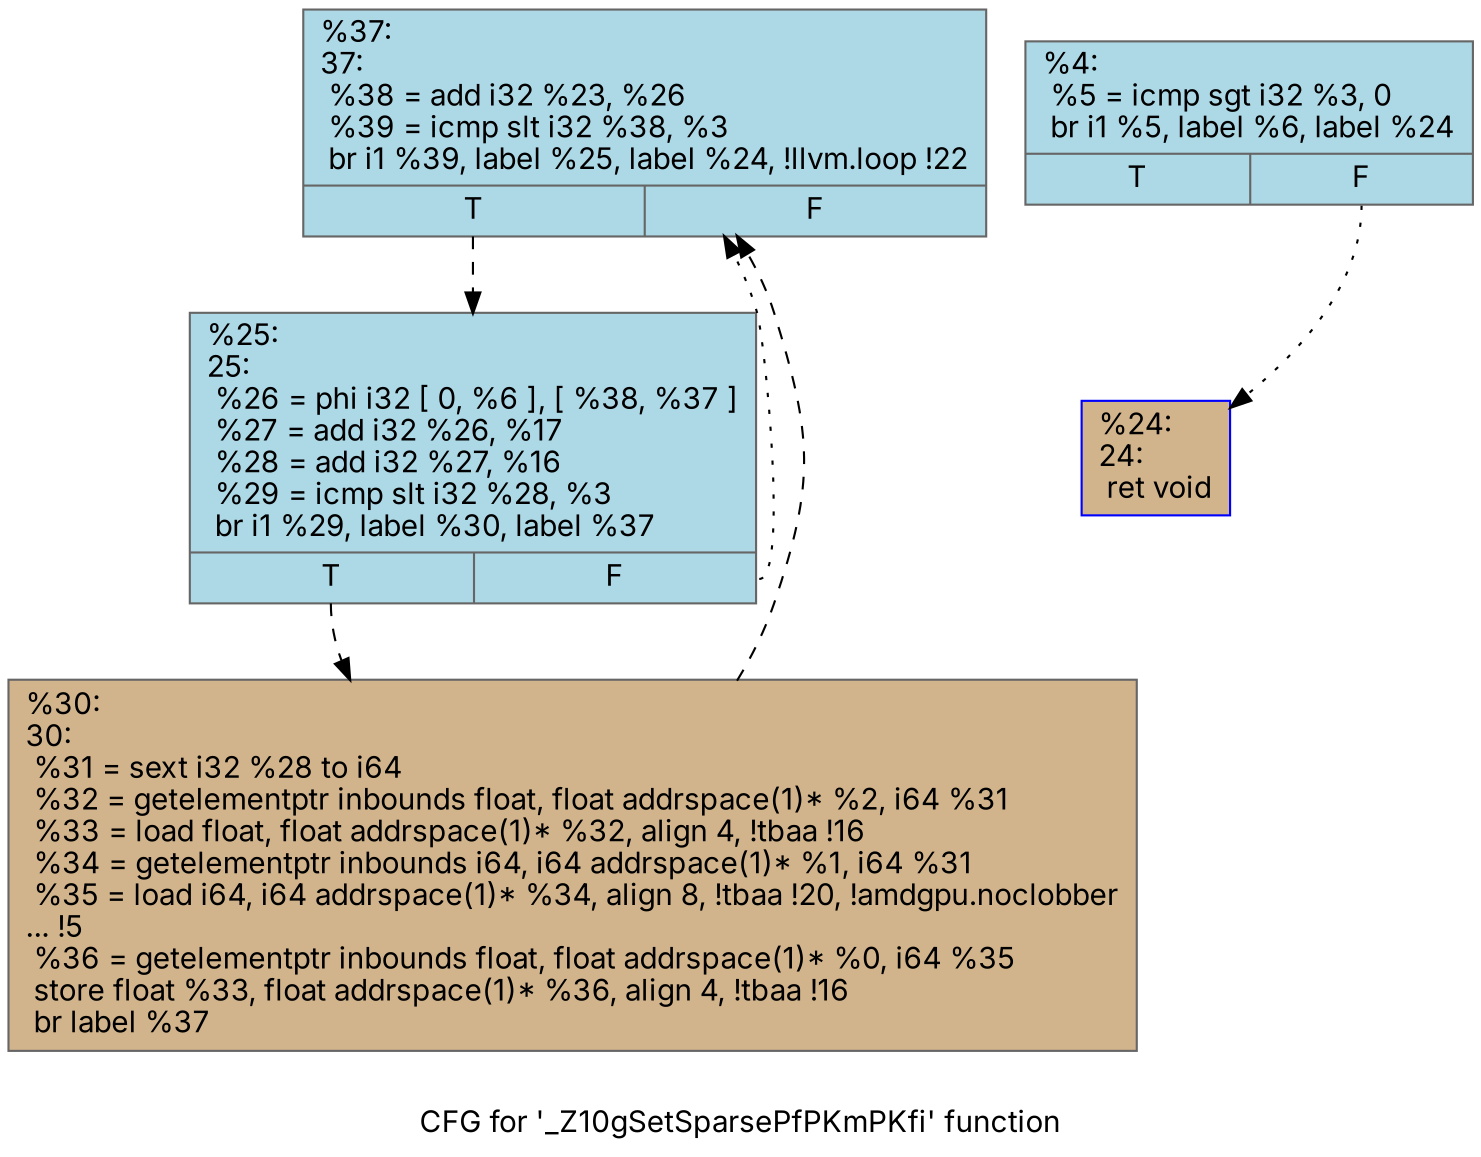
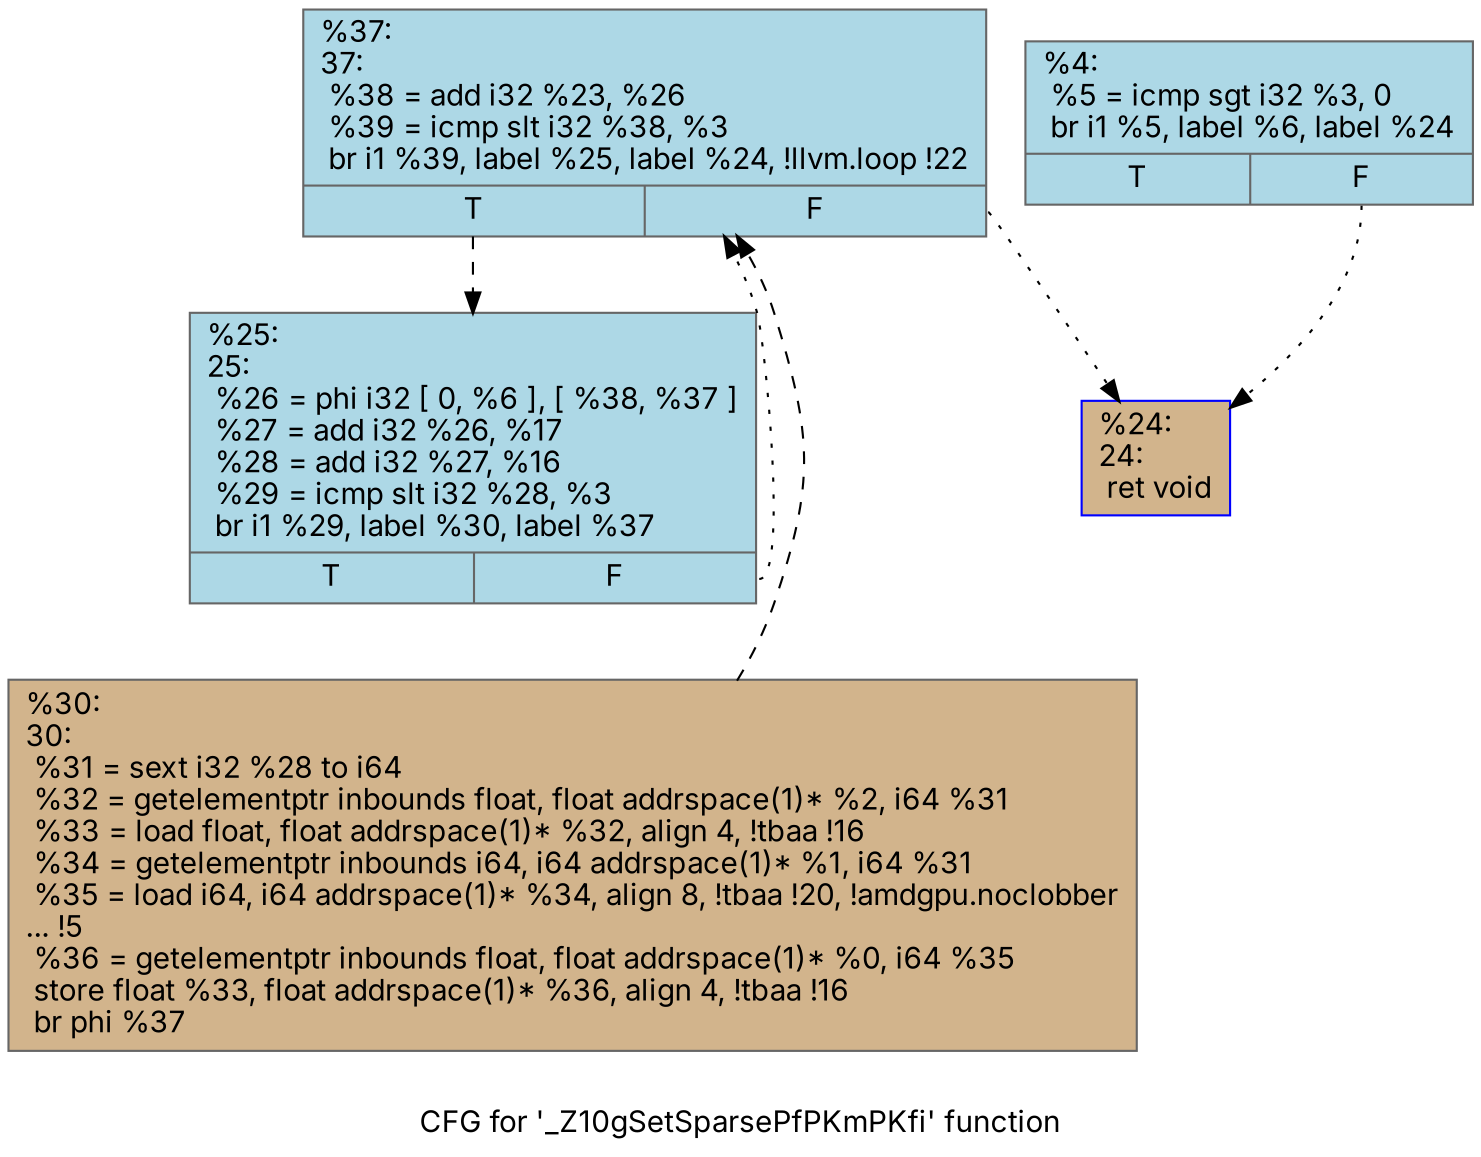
edge "%37:" -> "%24:": added
edge "%25:" -> "%30:": removed
node "%30:": text "br label %37" -> "br phi %37"
